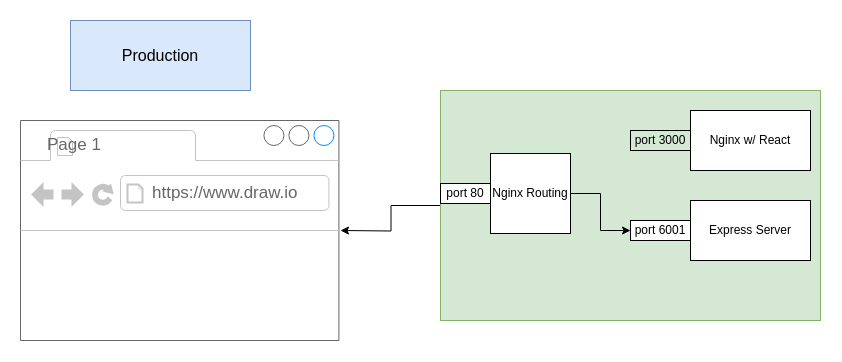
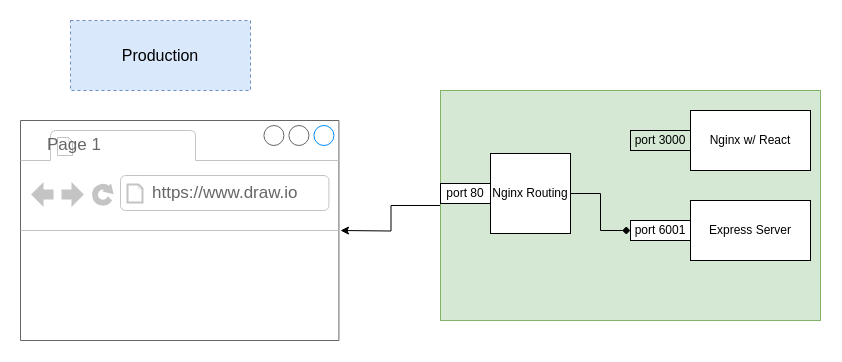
node "Production": style solid -> dashed
edge "Nginx Routing" -> "port 6001": arrowhead classic -> diamond
